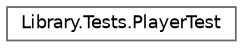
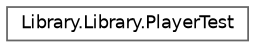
node "Library.Tests.PlayerTest": label "Library.Tests.PlayerTest" -> "Library.Library.PlayerTest"
